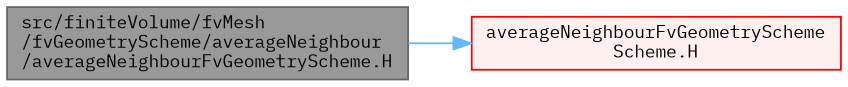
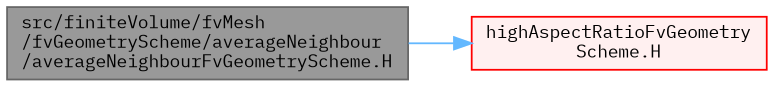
node "averageNeighbourFvGeometryScheme Scheme.H": label "averageNeighbourFvGeometryScheme Scheme.H" -> "highAspectRatioFvGeometry Scheme.H"
